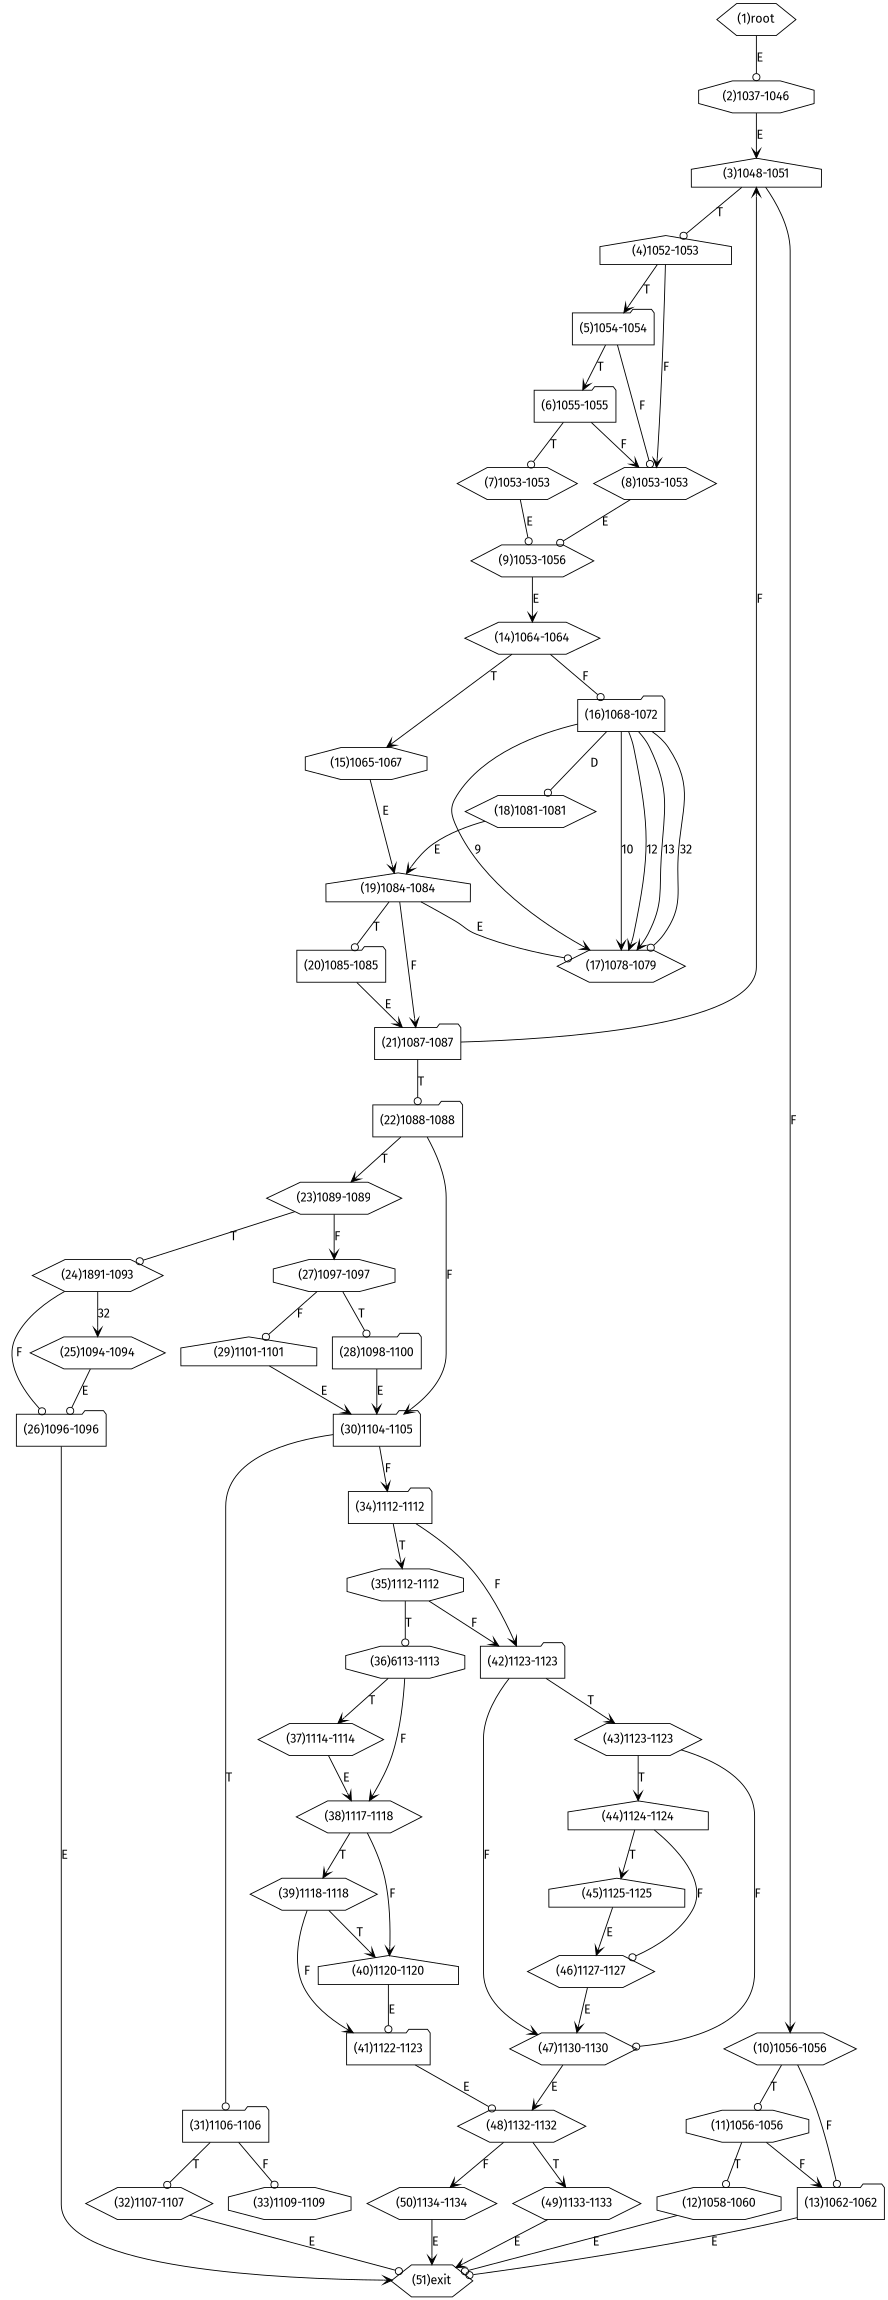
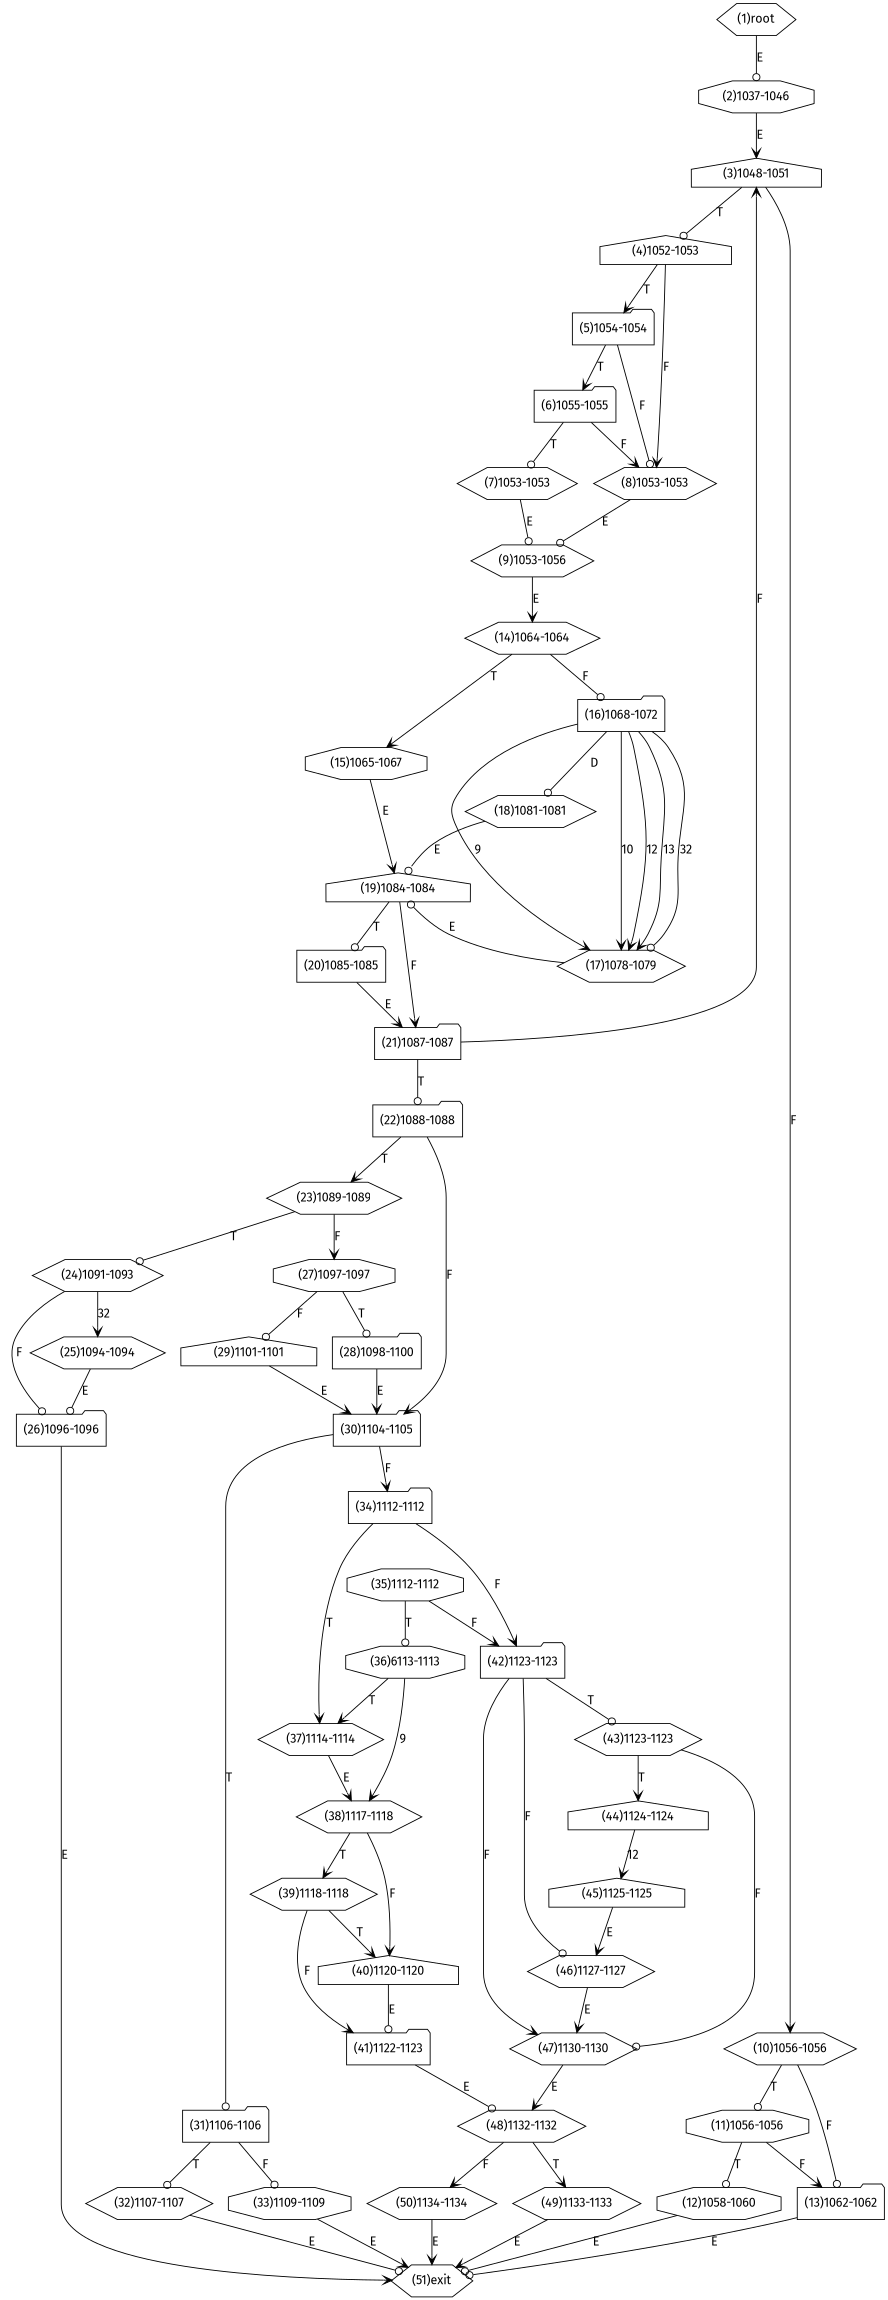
edge "(18)1081-1081" -> "(19)1084-1084": arrowhead vee -> odot
edge "(19)1084-1084" -> "(17)1078-1079": reversed
node "(24)1891-1093": label "(24)1891-1093" -> "(24)1091-1093"
edge "(34)1112-1112" -> "(35)1112-1112": now "(34)1112-1112" -> "(37)1114-1114"
edge "(42)1123-1123" -> "(43)1123-1123": arrowhead vee -> odot
edge "(36)6113-1113" -> "(38)1117-1118": label "F" -> "9"
edge "(44)1124-1124" -> "(45)1125-1125": label "T" -> "12"
edge "(44)1124-1124" -> "(46)1127-1127": now "(42)1123-1123" -> "(46)1127-1127"
edge "(33)1109-1109" -> "(51)exit": added, label "E"
